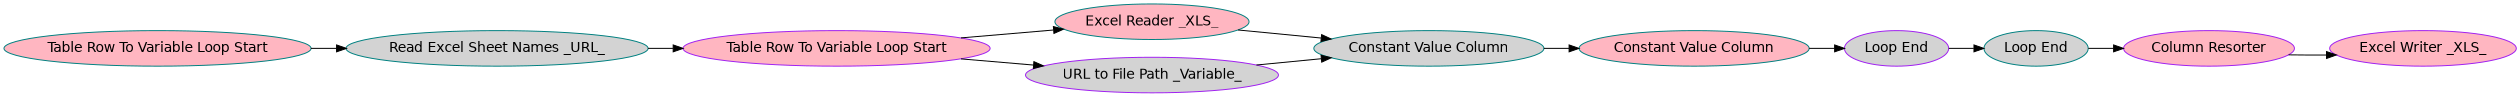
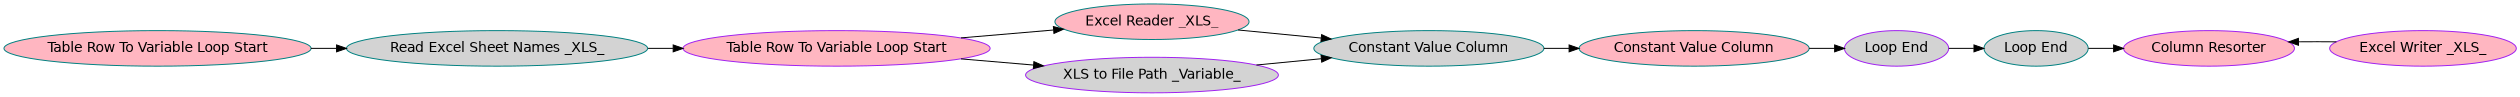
node "Read Excel Sheet Names _URL_": label "Read Excel Sheet Names _URL_" -> "Read Excel Sheet Names _XLS_"
edge "Column Resorter" -> "Excel Writer _XLS_": reversed
node "URL to File Path _Variable_": label "URL to File Path _Variable_" -> "XLS to File Path _Variable_"
